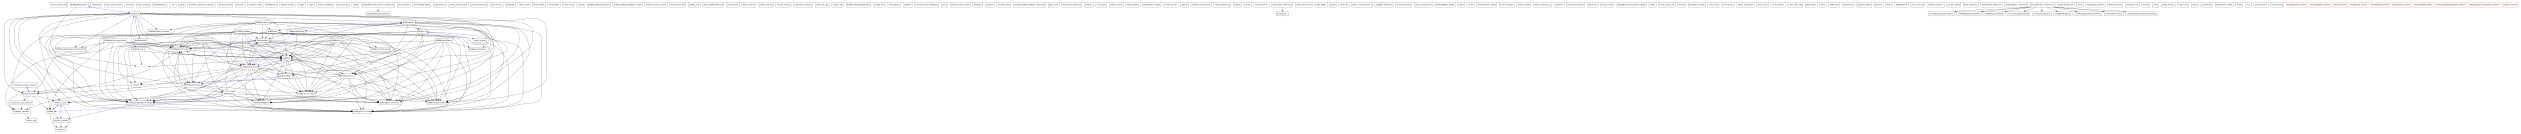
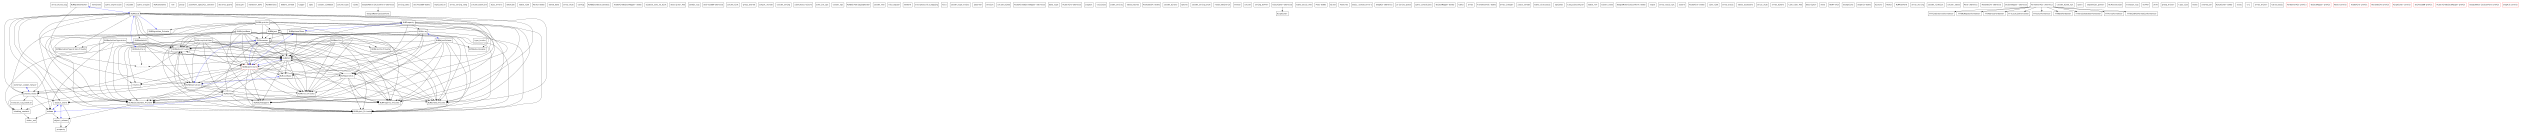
edge "RLMRealm" -> "RLMMigration_Private": color black -> blue
edge "RLMArray" -- "type_traits": now "RLMArray" -- "RLMObjectSchema"
edge "schema" -> "property": now "schema" -> "index_set"
